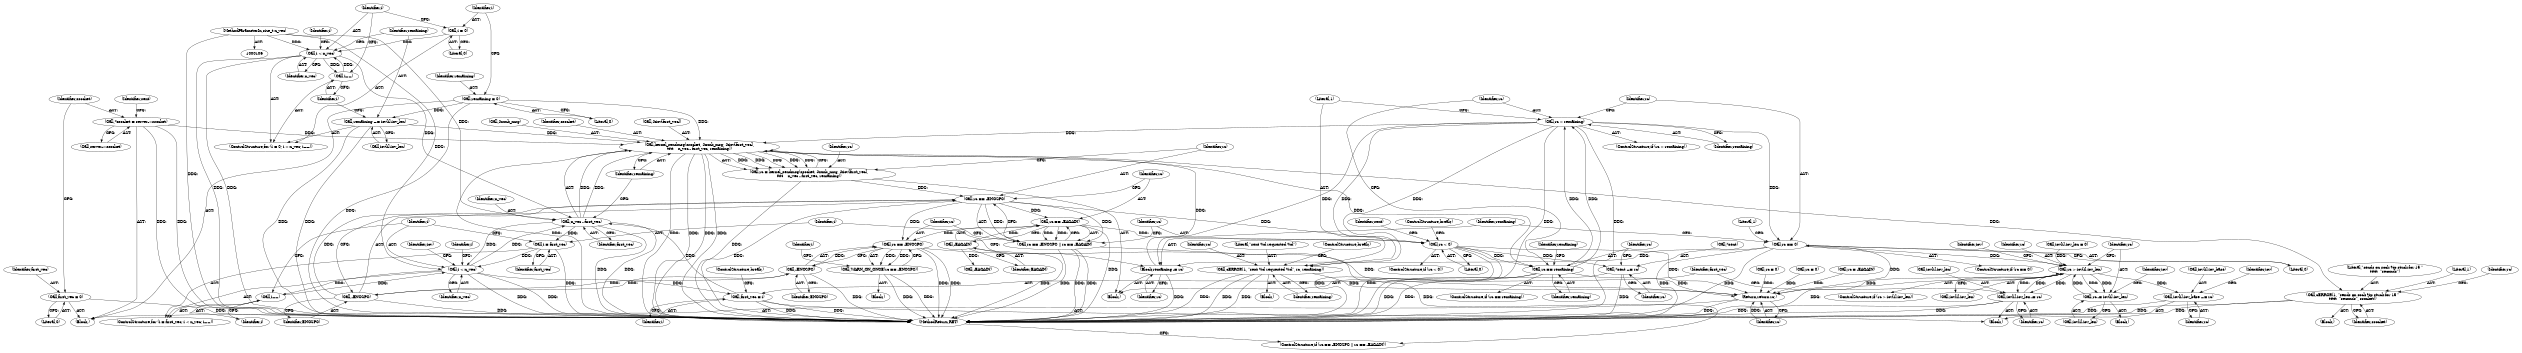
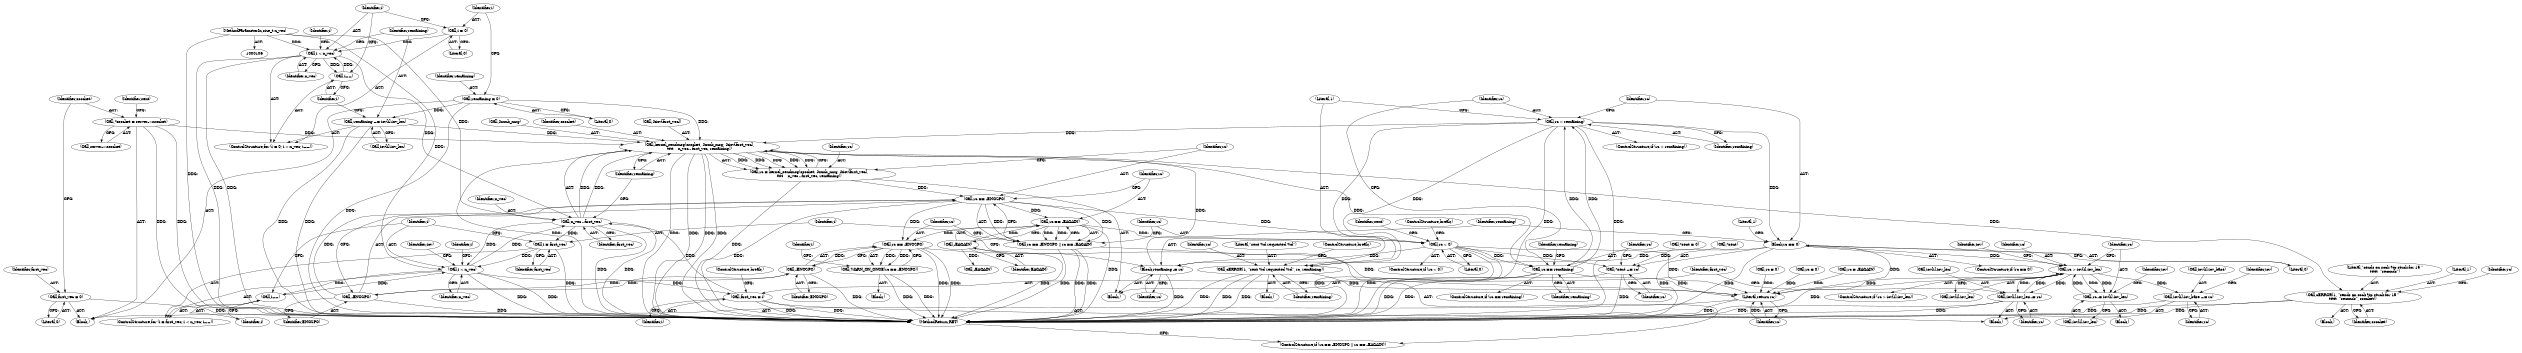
edge "(Call,rc > remaining)" -> "(Block,remaining -= rc)": now "(Call,rc < 0)" -> "(Block,remaining -= rc)"
node "(Call,*sent = 0)": added
node "(Call,rc == 0)": label "(Call,rc == 0)" -> "(Block,rc == 0)"
node "(Call,iov[i].iov_len = 0)": removed
edge "(Call,rc == -ENOSPC || rc == -EAGAIN)" -> "(ControlStructure,if (rc == -ENOSPC || rc == -EAGAIN))": label "DDG: " -> "AST: "
node "(Return,return rc;)": label "(Return,return rc;)" -> "(Literal,return rc;)"
